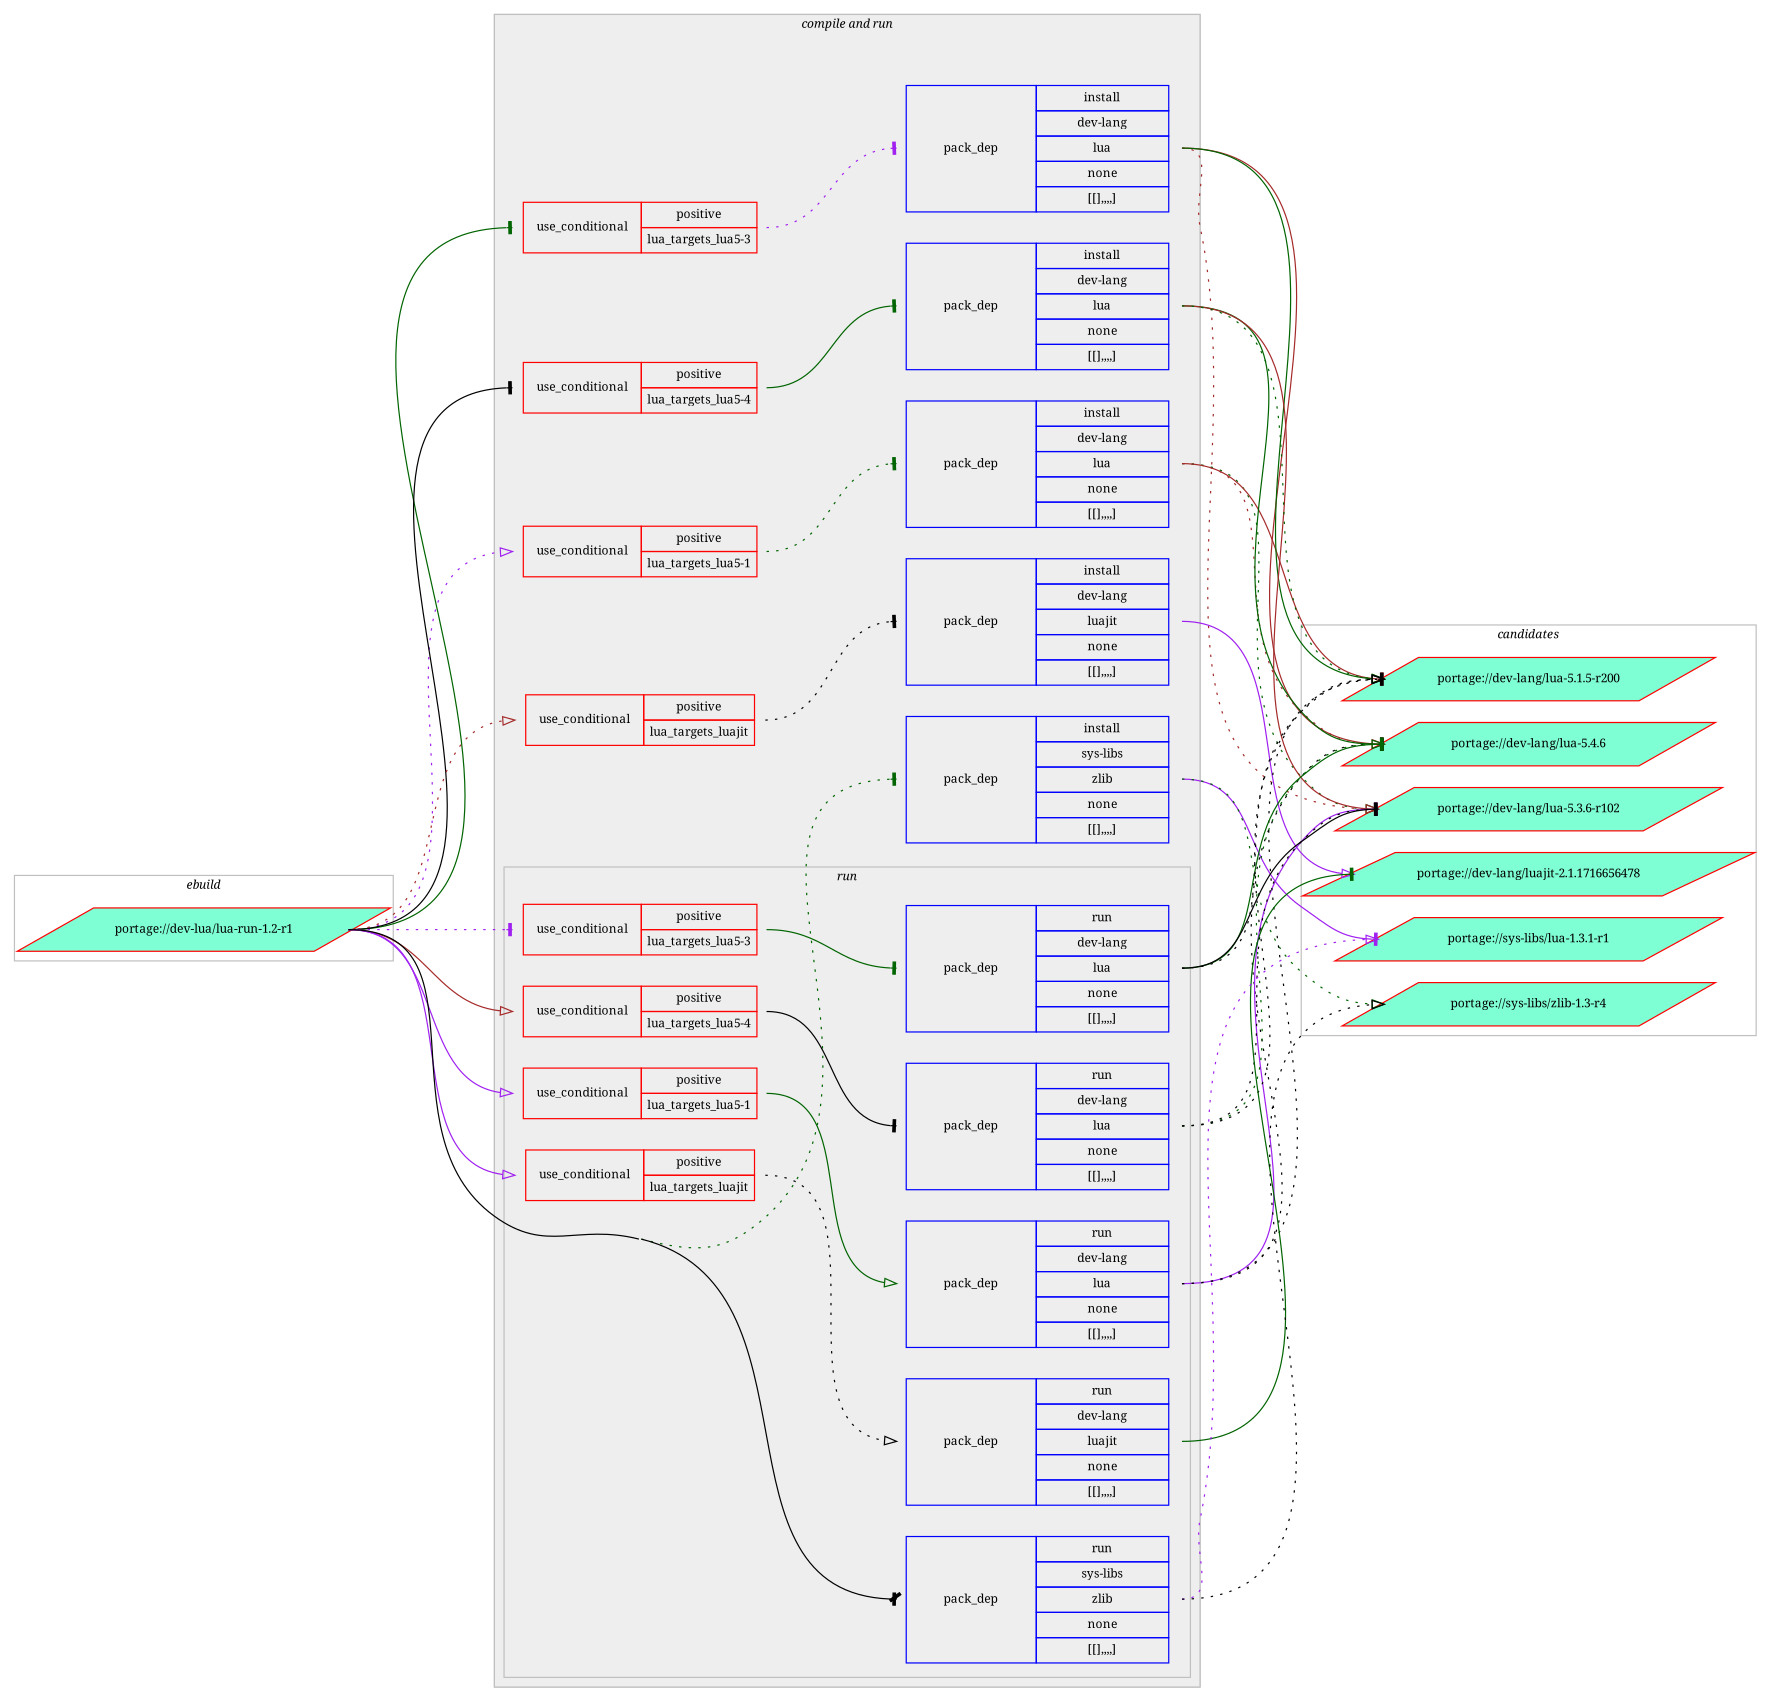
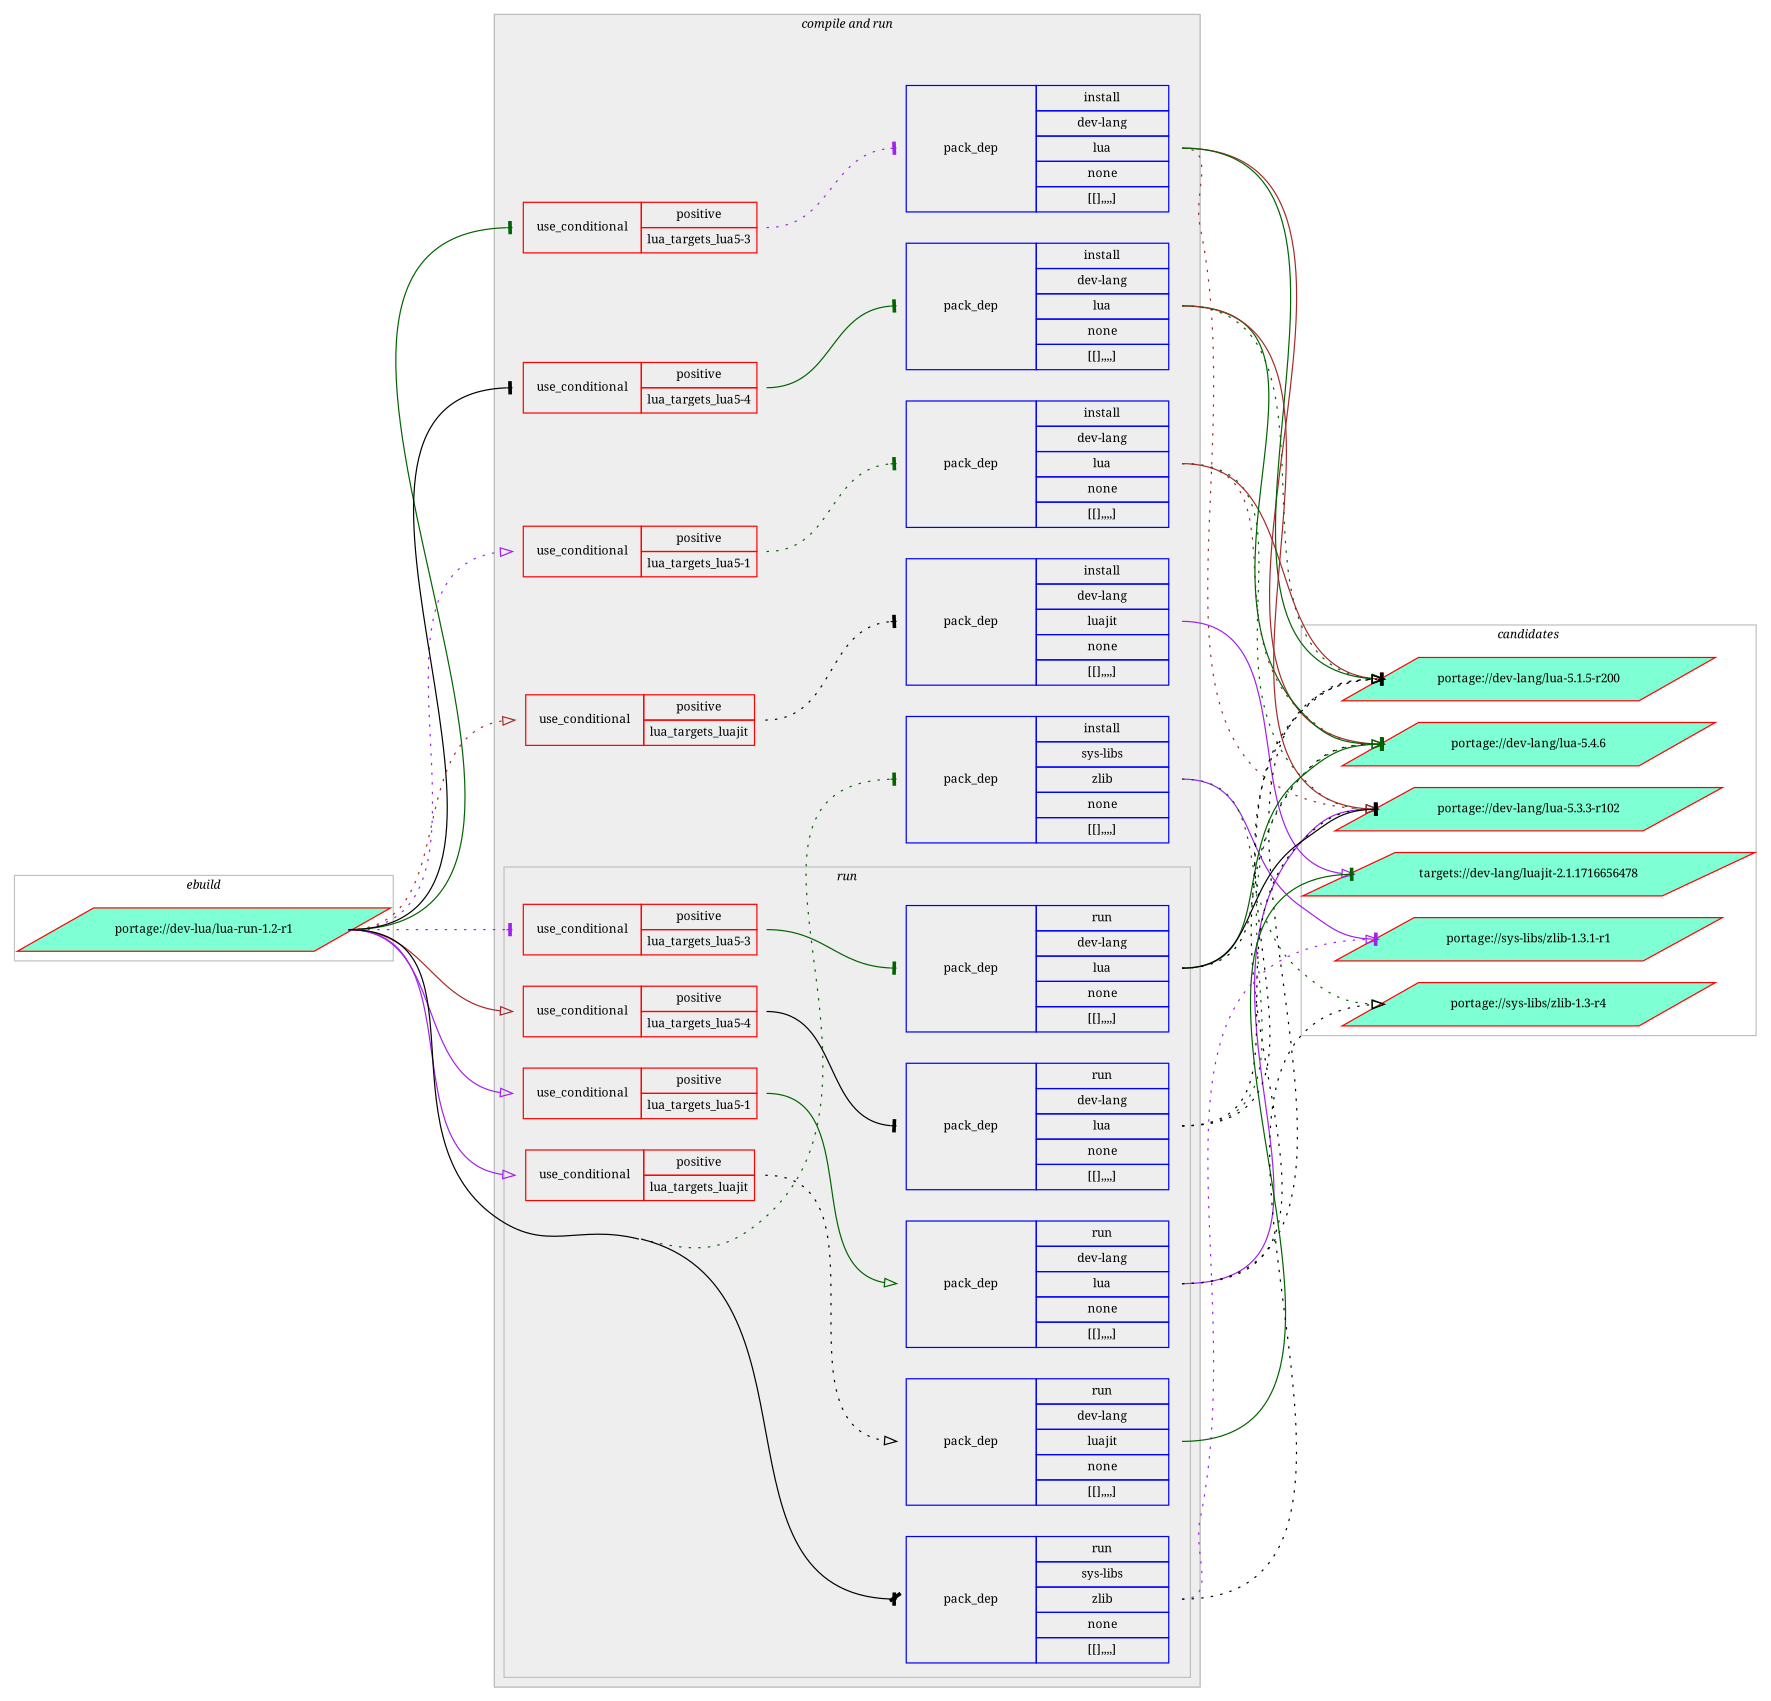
node "portage://dev-lang/lua-5.3.6-r102": label "portage://dev-lang/lua-5.3.6-r102" -> "portage://dev-lang/lua-5.3.3-r102"
node "portage://dev-lang/luajit-2.1.1716656478": label "portage://dev-lang/luajit-2.1.1716656478" -> "targets://dev-lang/luajit-2.1.1716656478"
node "portage://sys-libs/lua-1.3.1-r1": label "portage://sys-libs/lua-1.3.1-r1" -> "portage://sys-libs/zlib-1.3.1-r1"
